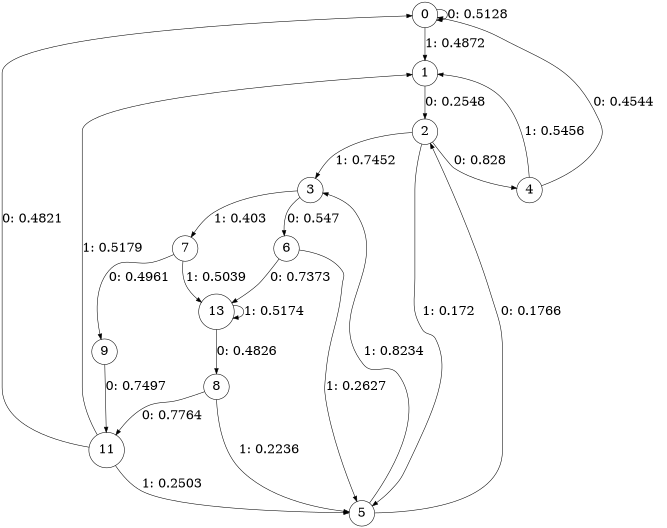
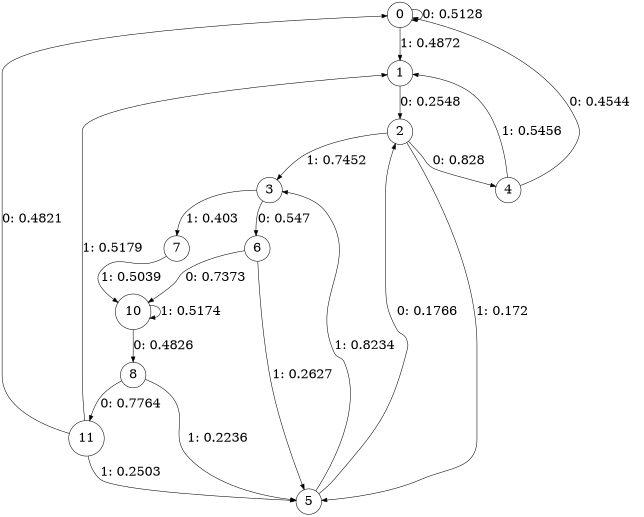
node "13": label "13" -> "10"
node "9": removed
